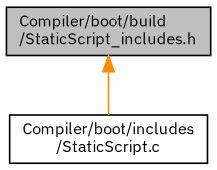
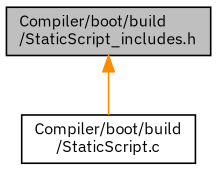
node "Compiler/boot/includes /StaticScript.c": label "Compiler/boot/includes /StaticScript.c" -> "Compiler/boot/build /StaticScript.c"
